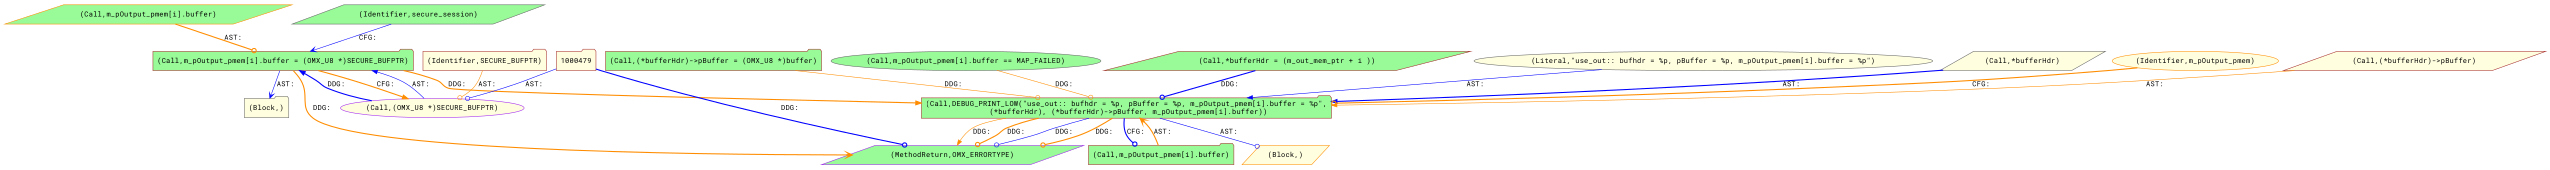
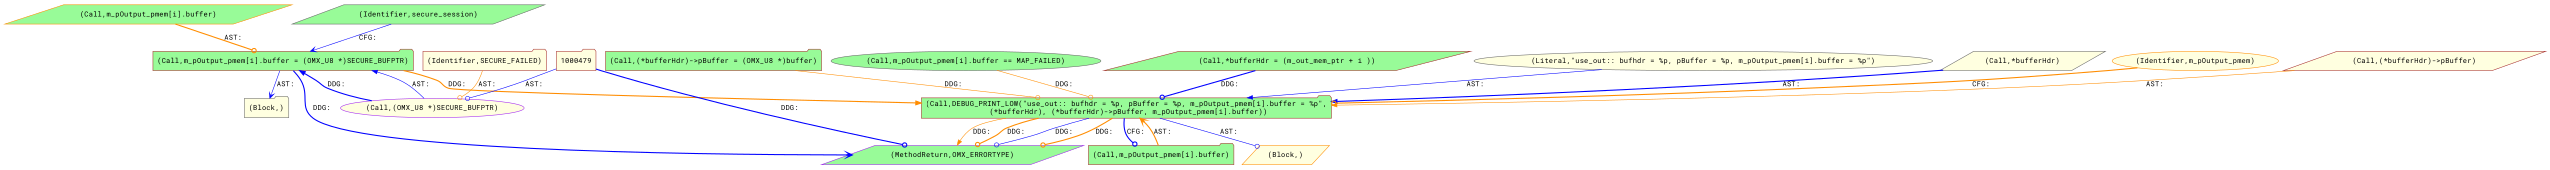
node "(Identifier,SECURE_BUFPTR)": label "(Identifier,SECURE_BUFPTR)" -> "(Identifier,SECURE_FAILED)"
edge "(Call,m_pOutput_pmem[i].buffer = (OMX_U8 *)SECURE_BUFPTR)" -> "(Call,(OMX_U8 *)SECURE_BUFPTR)": removed, label "CFG:"
edge "(Call,m_pOutput_pmem[i].buffer = (OMX_U8 *)SECURE_BUFPTR)" -> "(MethodReturn,OMX_ERRORTYPE)": color darkorange -> blue
